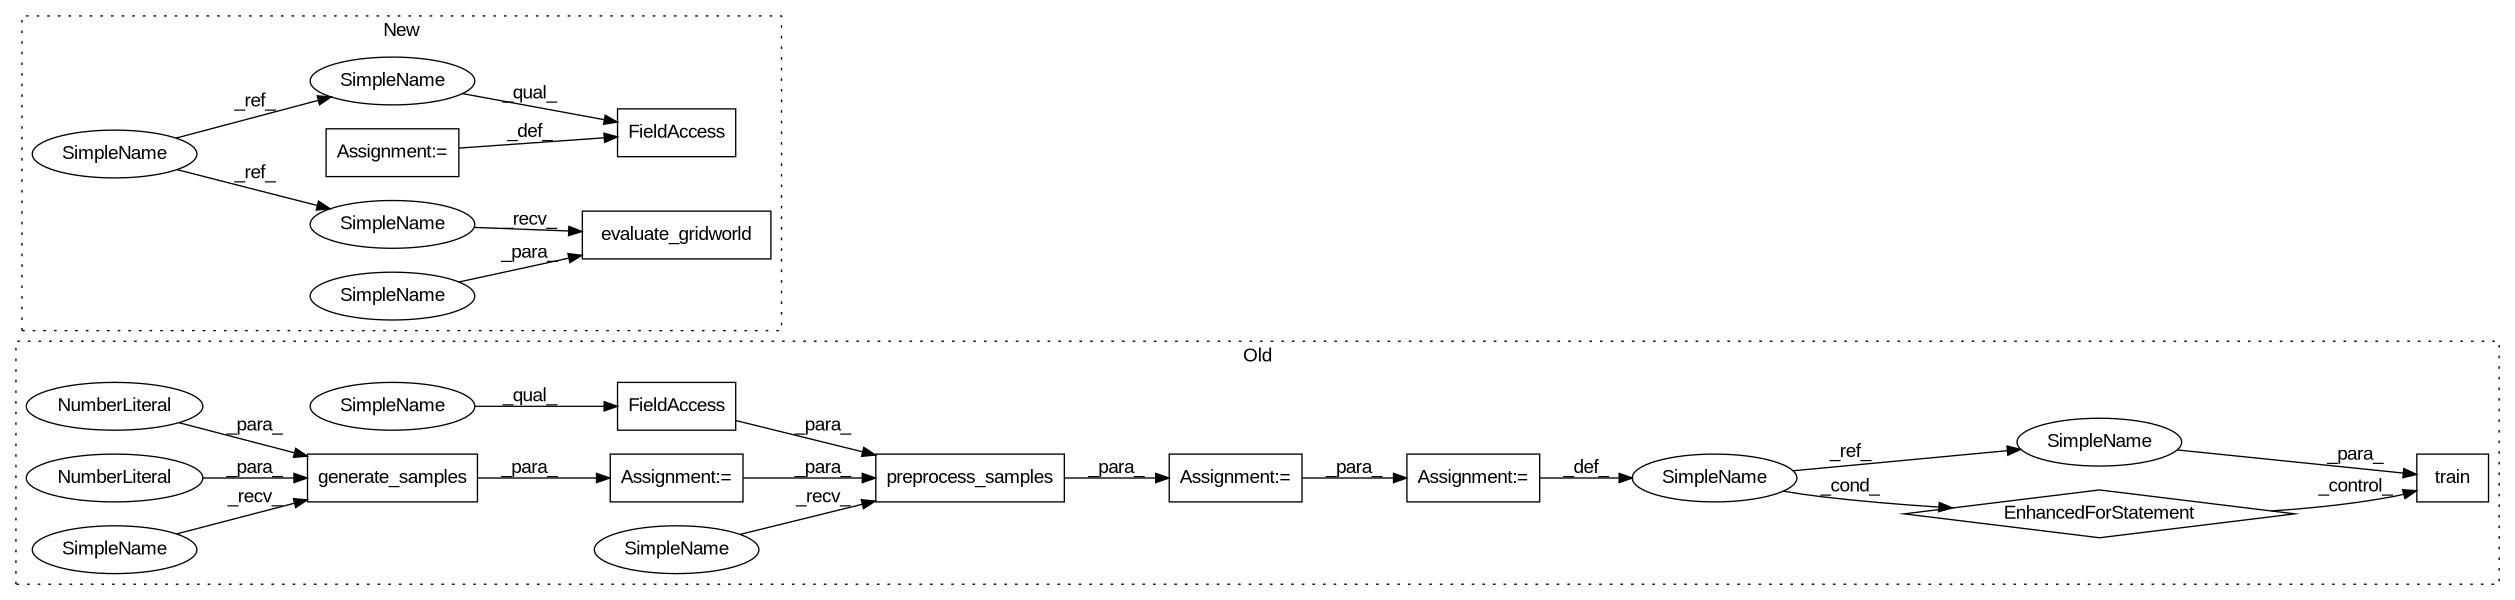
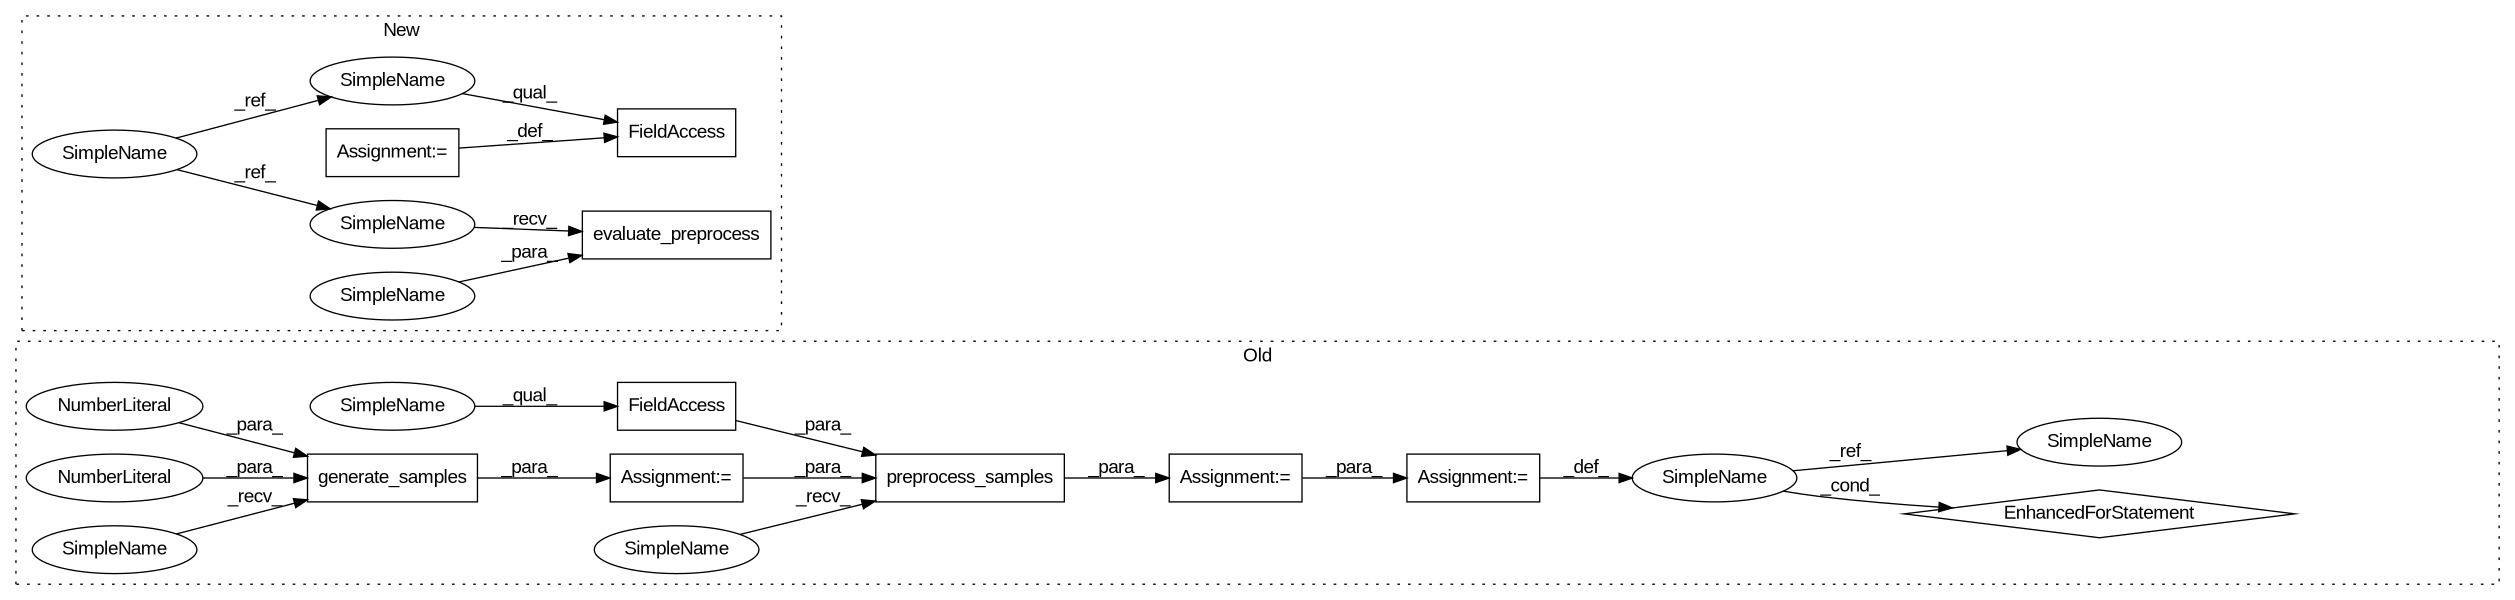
node "evaluate_gridworld": label "evaluate_gridworld" -> "evaluate_preprocess"
node "train": removed
